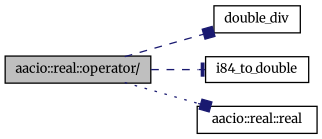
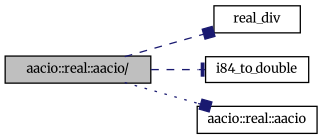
node "double_div": label "double_div" -> "real_div"
node "aacio::real::operator/": label "aacio::real::operator/" -> "aacio::real::aacio/"
node "aacio::real::real": label "aacio::real::real" -> "aacio::real::aacio"
